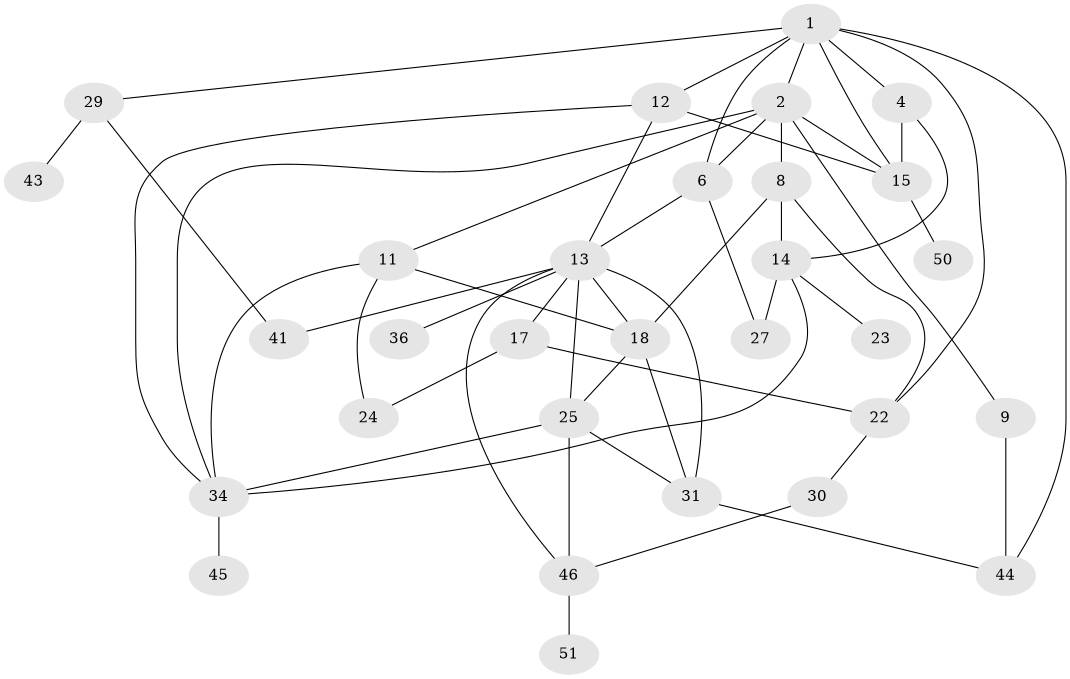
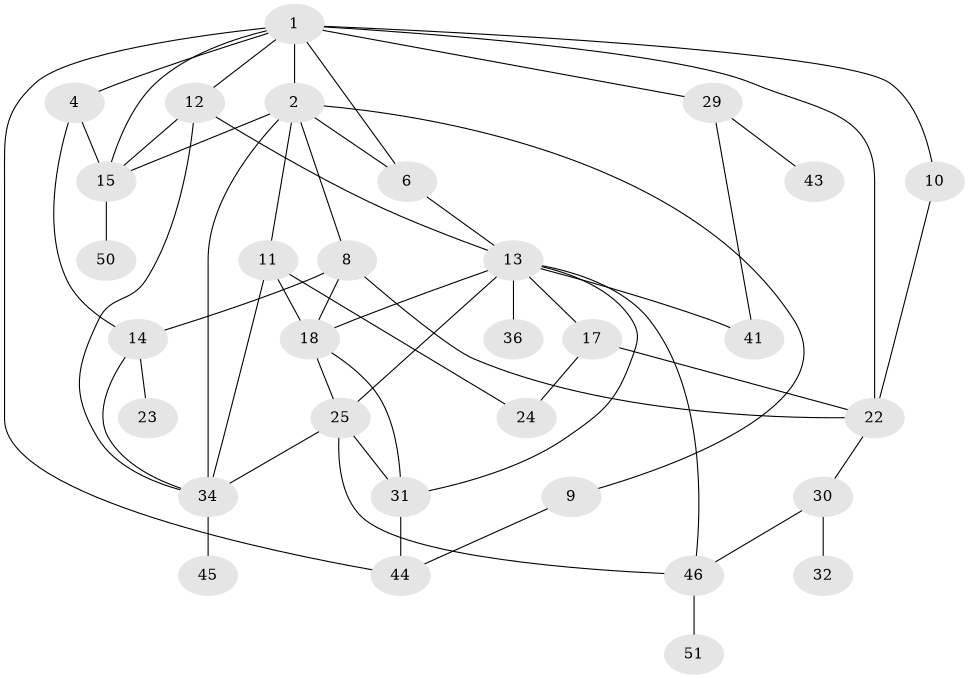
node "10": added
node "27": removed
node "32": added
